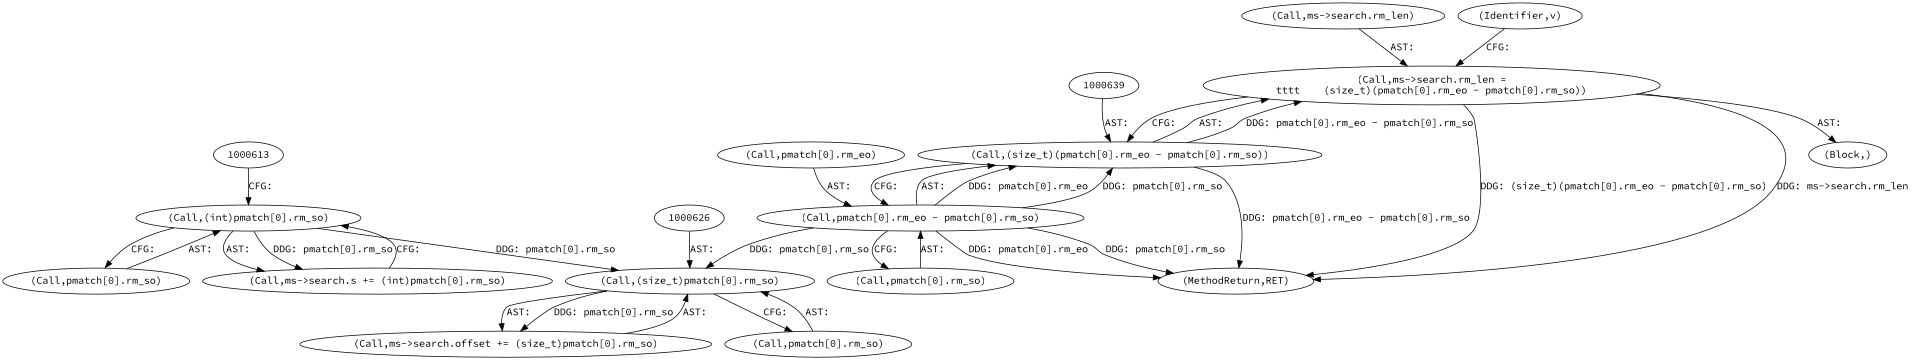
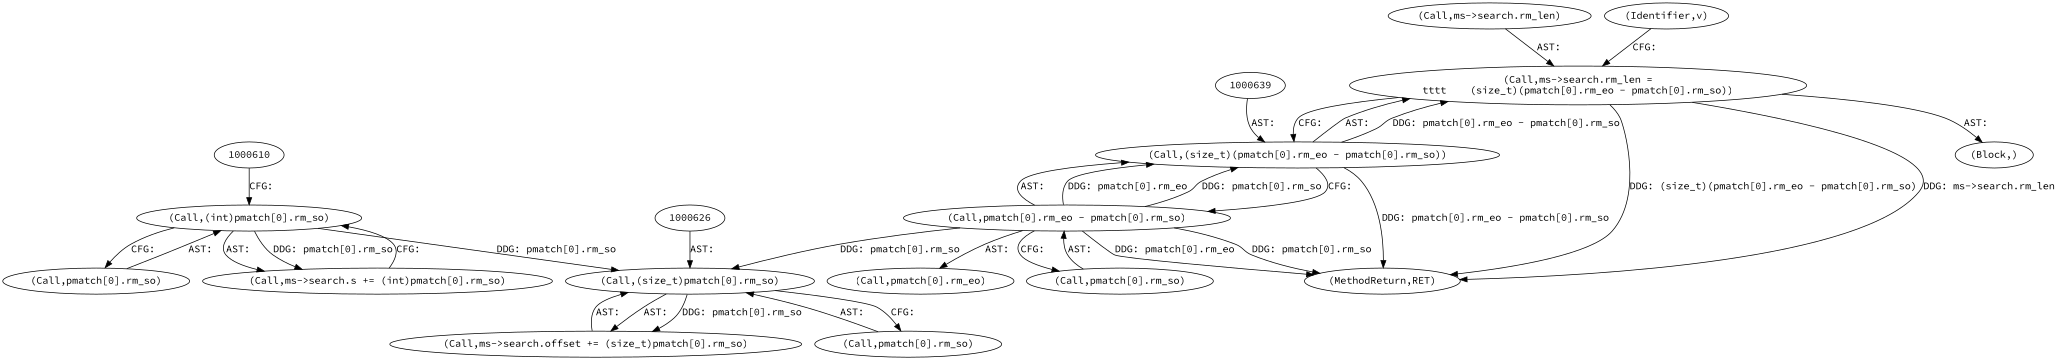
node "1000613": label "1000613" -> "1000610"
edge "(Call,pmatch[0].rm_eo)" -> "(Call,pmatch[0].rm_eo - pmatch[0].rm_so)": reversed
